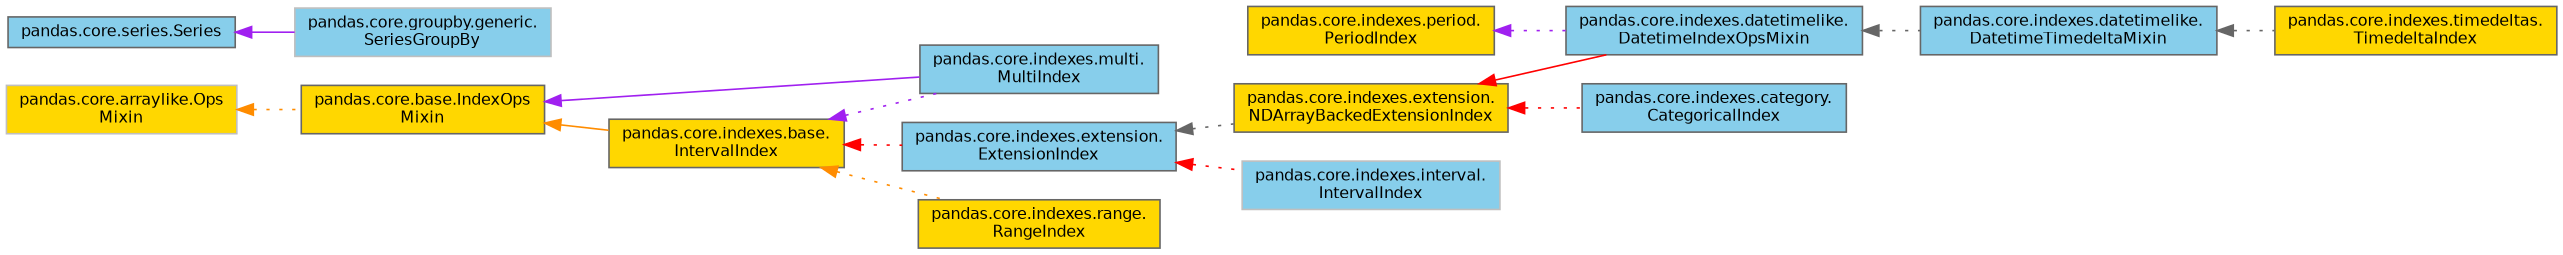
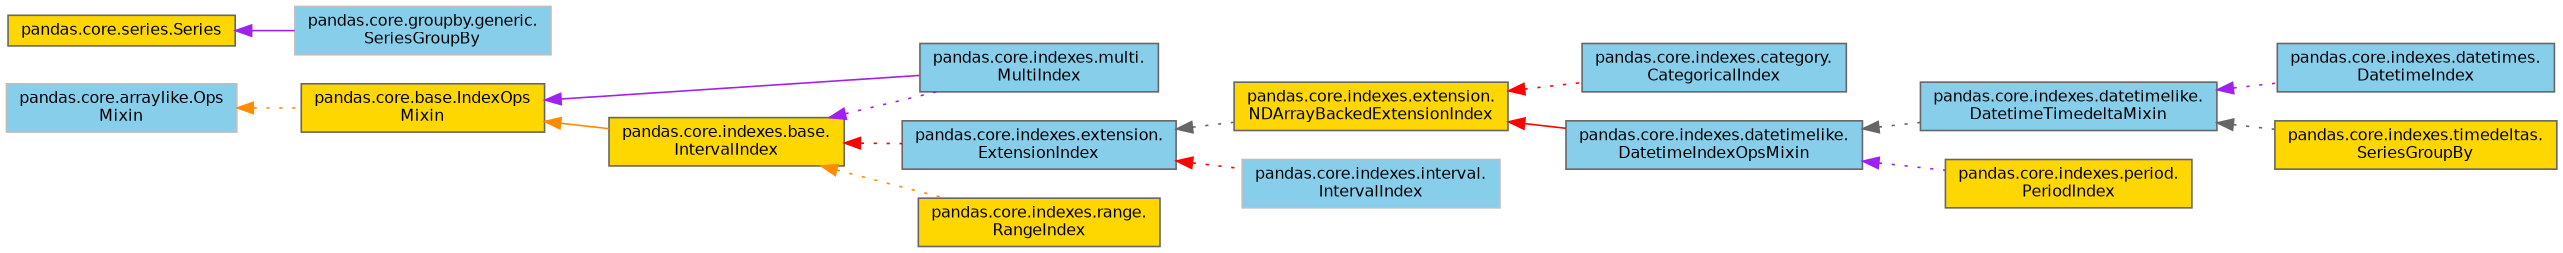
edge "pandas.core.indexes.datetimelike. DatetimeIndexOpsMixin" -> "pandas.core.indexes.period. PeriodIndex": reversed
node "pandas.core.indexes.timedeltas. TimedeltaIndex": label "pandas.core.indexes.timedeltas. TimedeltaIndex" -> "pandas.core.indexes.timedeltas. SeriesGroupBy"
node "pandas.core.series.Series": fillcolor skyblue -> gold
node "pandas.core.indexes.datetimes. DatetimeIndex": added
node "pandas.core.arraylike.Ops Mixin": fillcolor gold -> skyblue
